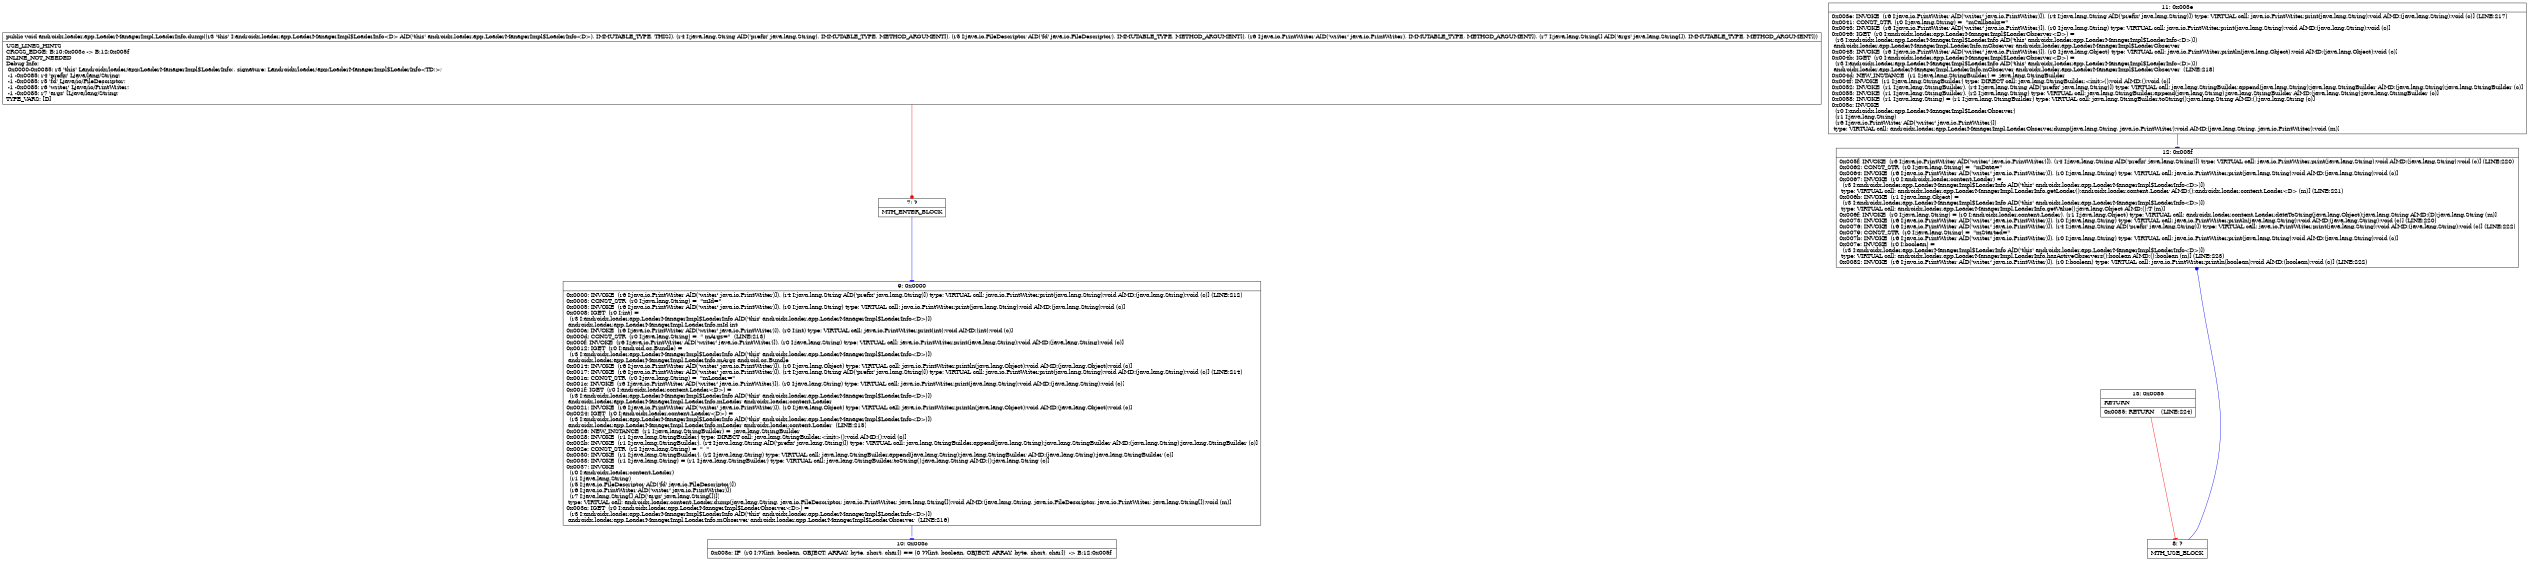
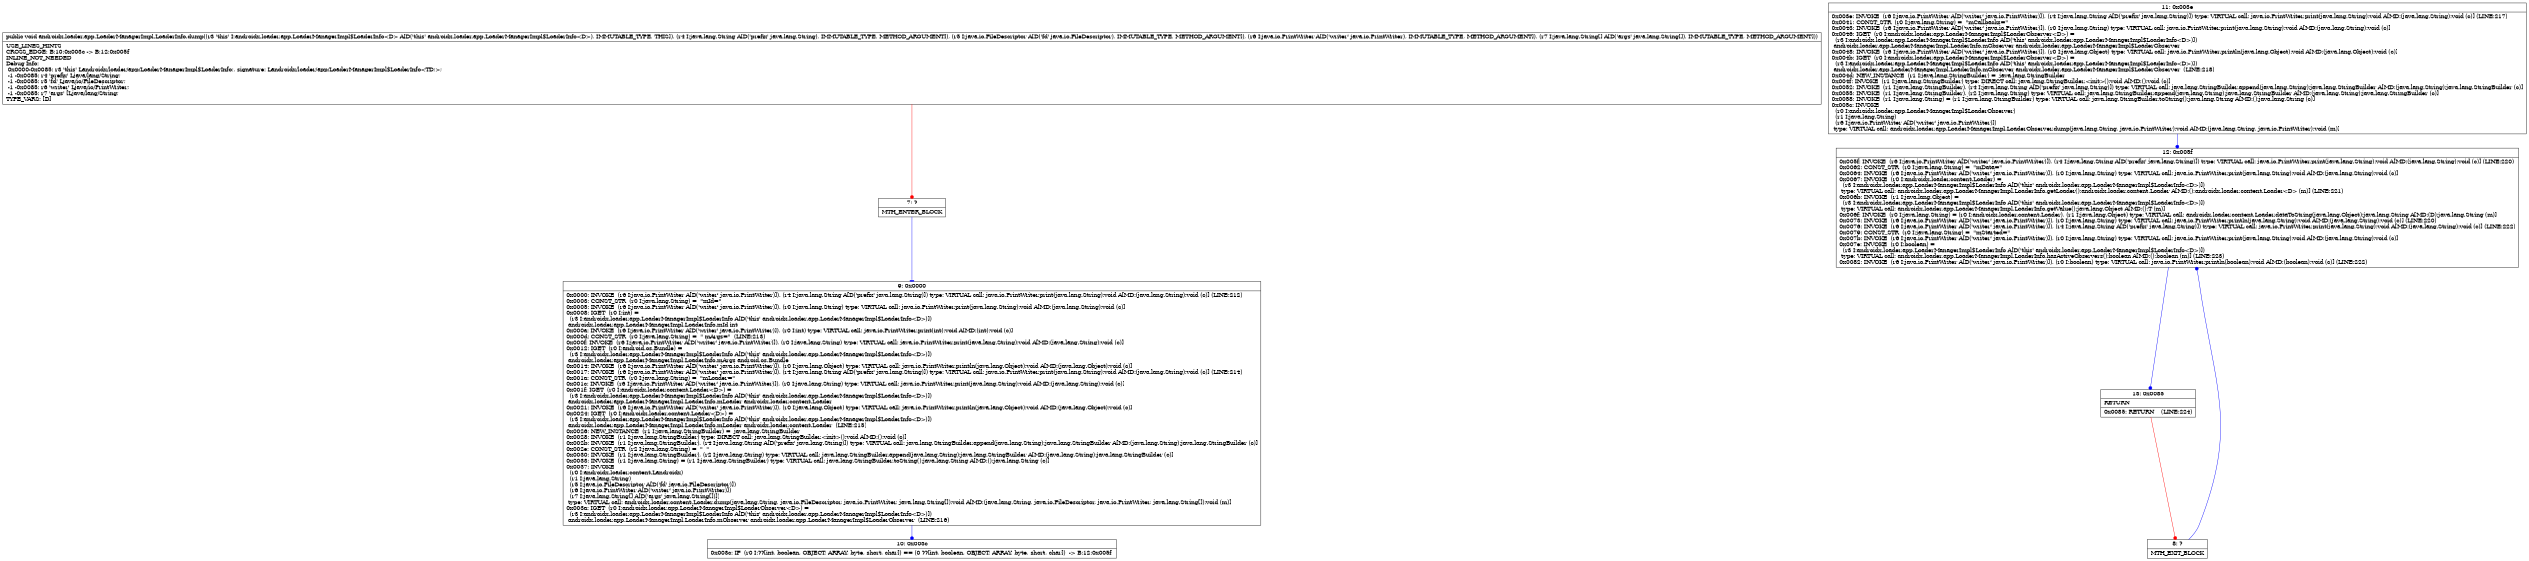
edge "11: 0x003e" -> "12: 0x005f": arrowhead tee -> dot
edge "12: 0x005f" -> "13: 0x0085": added
node "9: 0x0000": text "(r0 I:androidx.loader.content.Loader)" -> "(r0 I:androidx.loader.content.Landroidx)"
edge "13: 0x0085" -> "8: ?": arrowhead tee -> dot
edge "9: 0x0000" -> "10: 0x003c": arrowhead tee -> dot
node "8: ?": text "MTH_USE_BLOCK" -> "MTH_EXIT_BLOCK"
